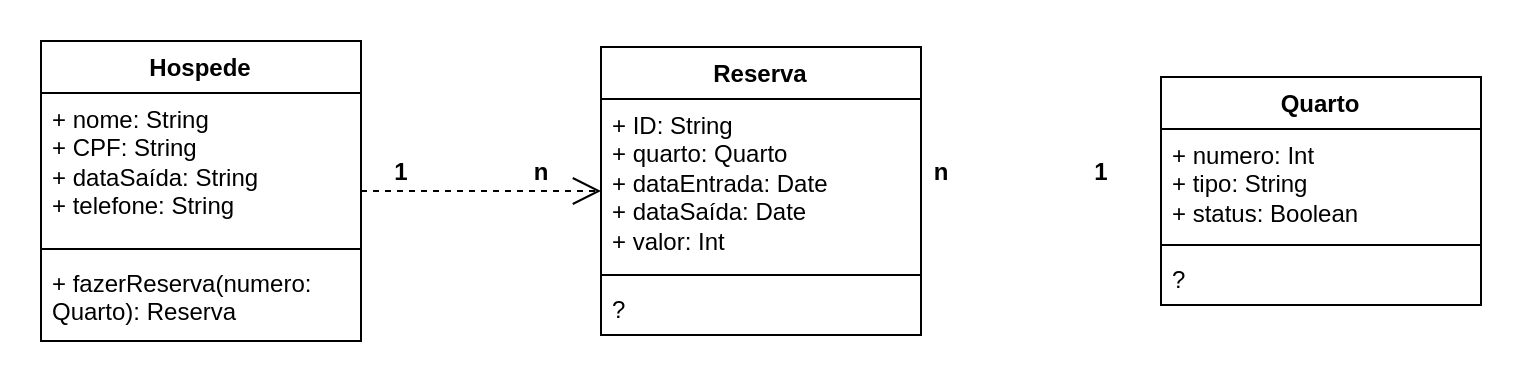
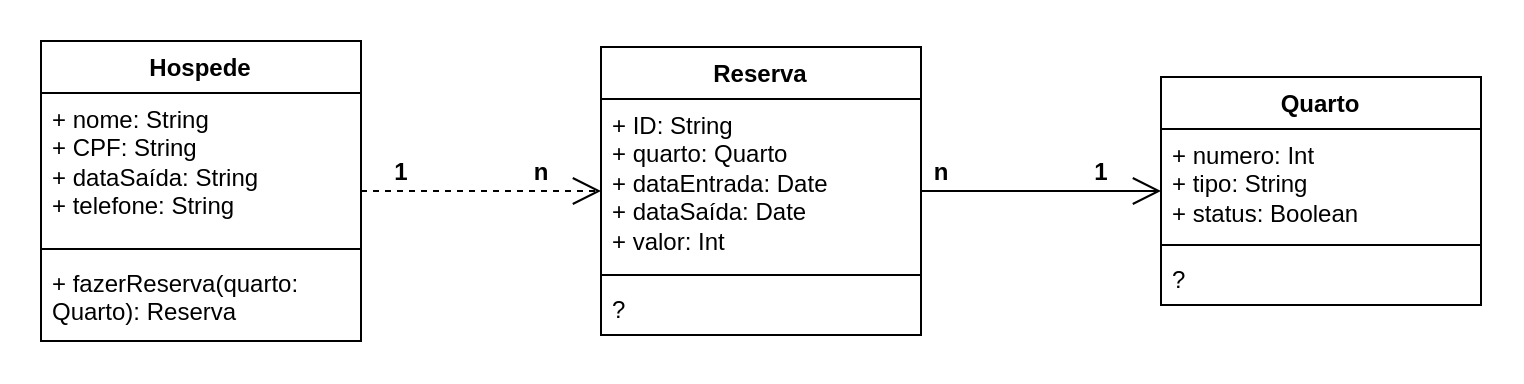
edge "Reserva" -> "Quarto": added
node "+ fazerReserva(numero: Quarto): Reserva": label "+ fazerReserva(numero: Quarto): Reserva" -> "+ fazerReserva(quarto: Quarto): Reserva"
